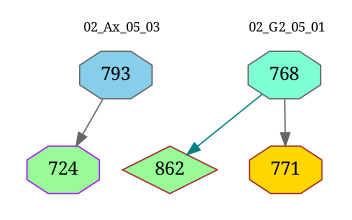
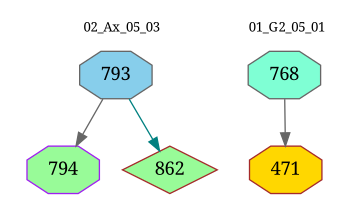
cluster "02_G2_05_01": label "02_G2_05_01" -> "01_G2_05_01"
edge "768" -> "862": now "793" -> "862"
node "724": label "724" -> "794"
node "771": label "771" -> "471"
